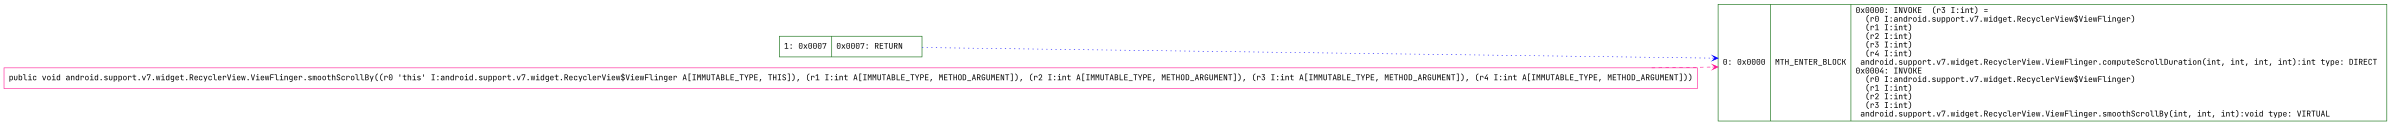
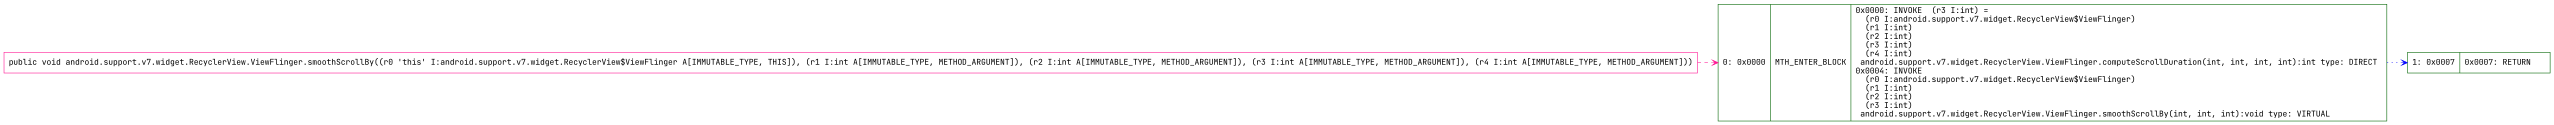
edge "1: 0x0007" -> "0: 0x0000": reversed
